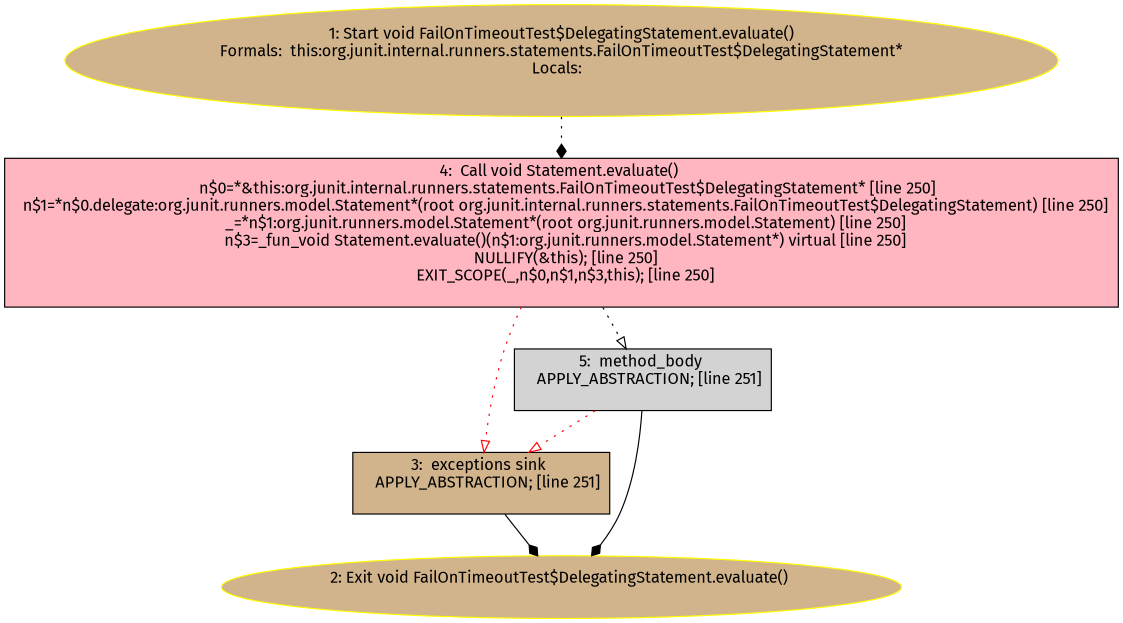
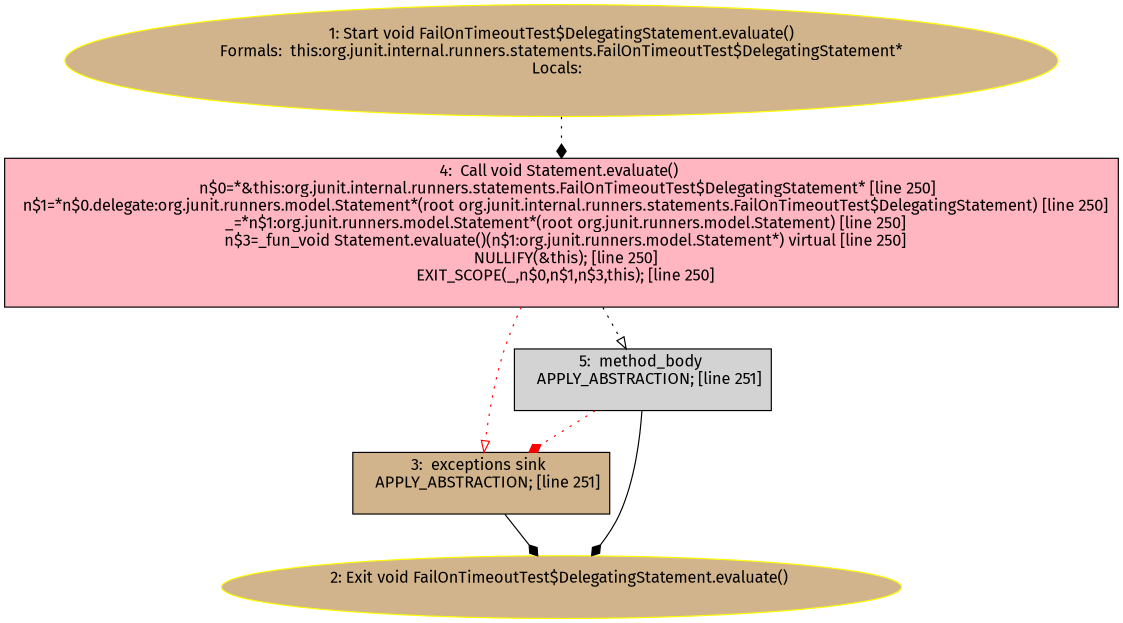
edge "5:  method_body APPLY_ABSTRACTION; [line 251]" -> "3:  exceptions sink APPLY_ABSTRACTION; [line 251]": arrowhead onormal -> diamond
